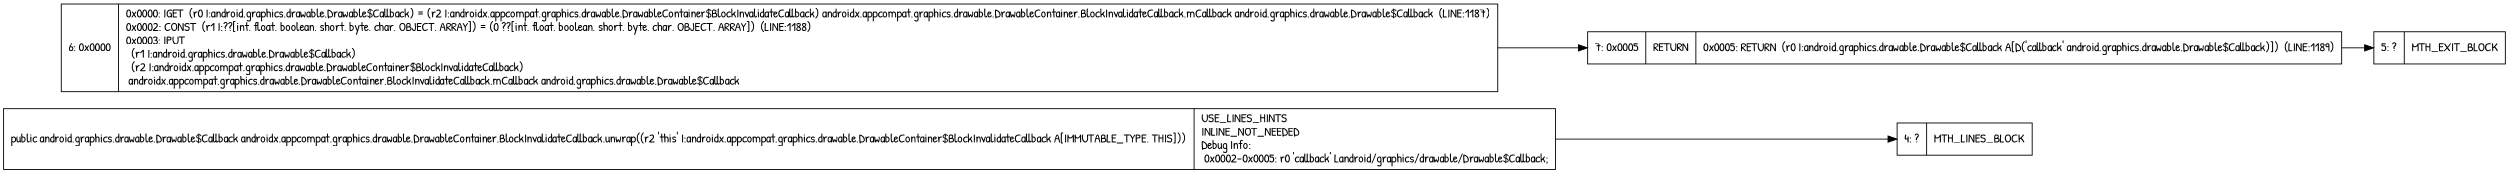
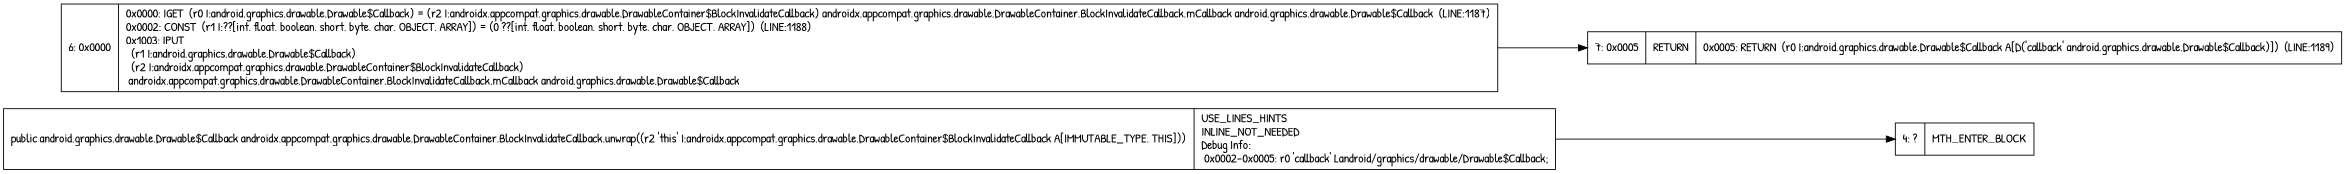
node "6: 0x0000": text "0x0003: IPUT" -> "0x1003: IPUT"
node "5: ?": removed
node "4: ?": text "MTH_LINES_BLOCK" -> "MTH_ENTER_BLOCK"
